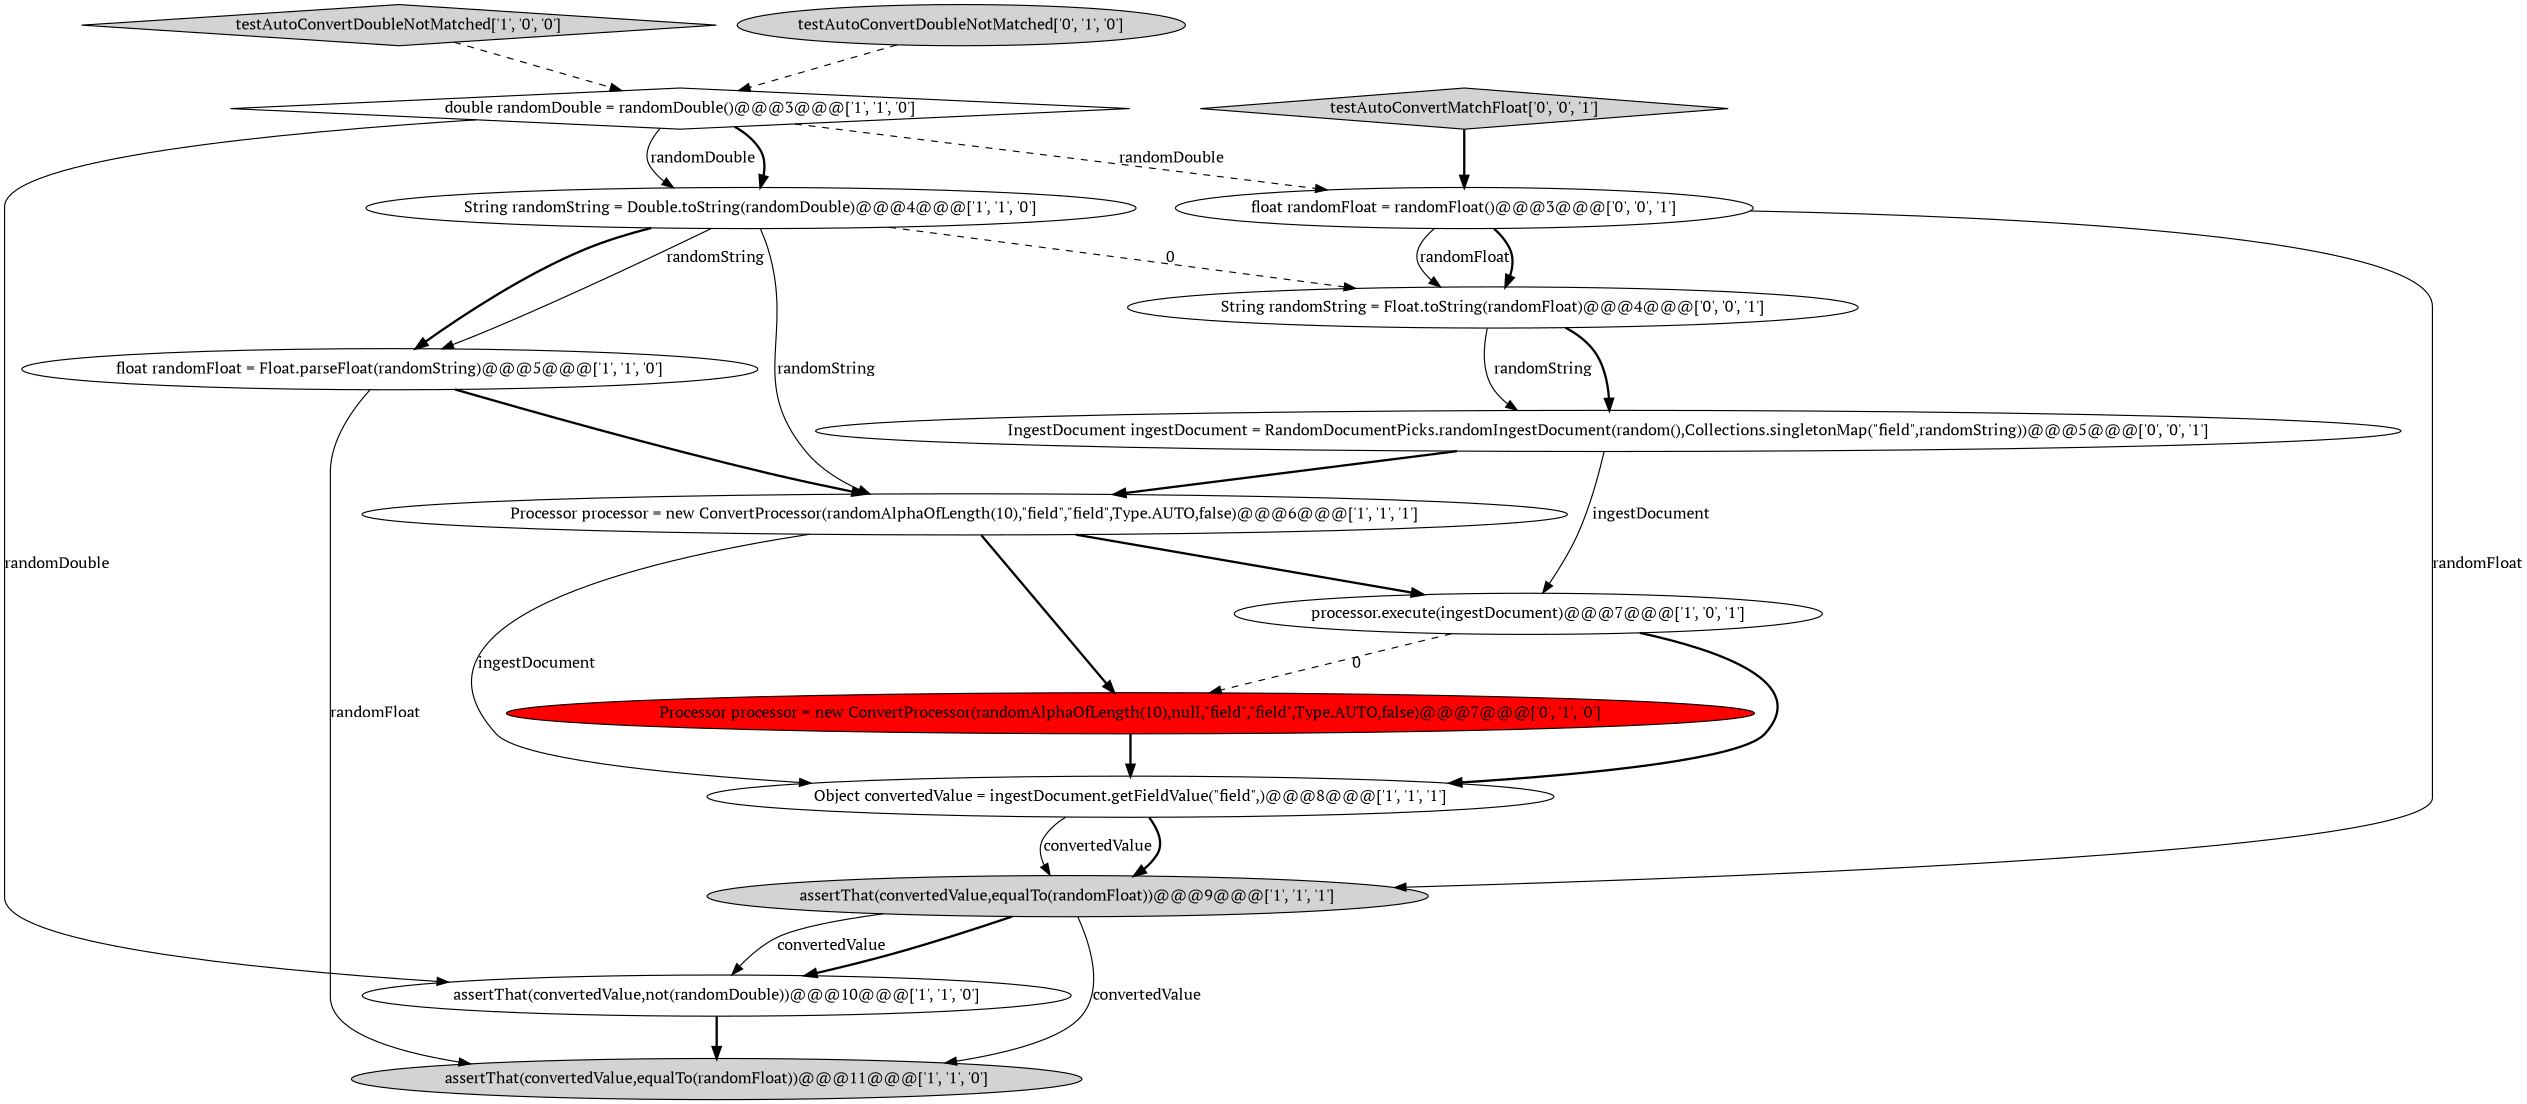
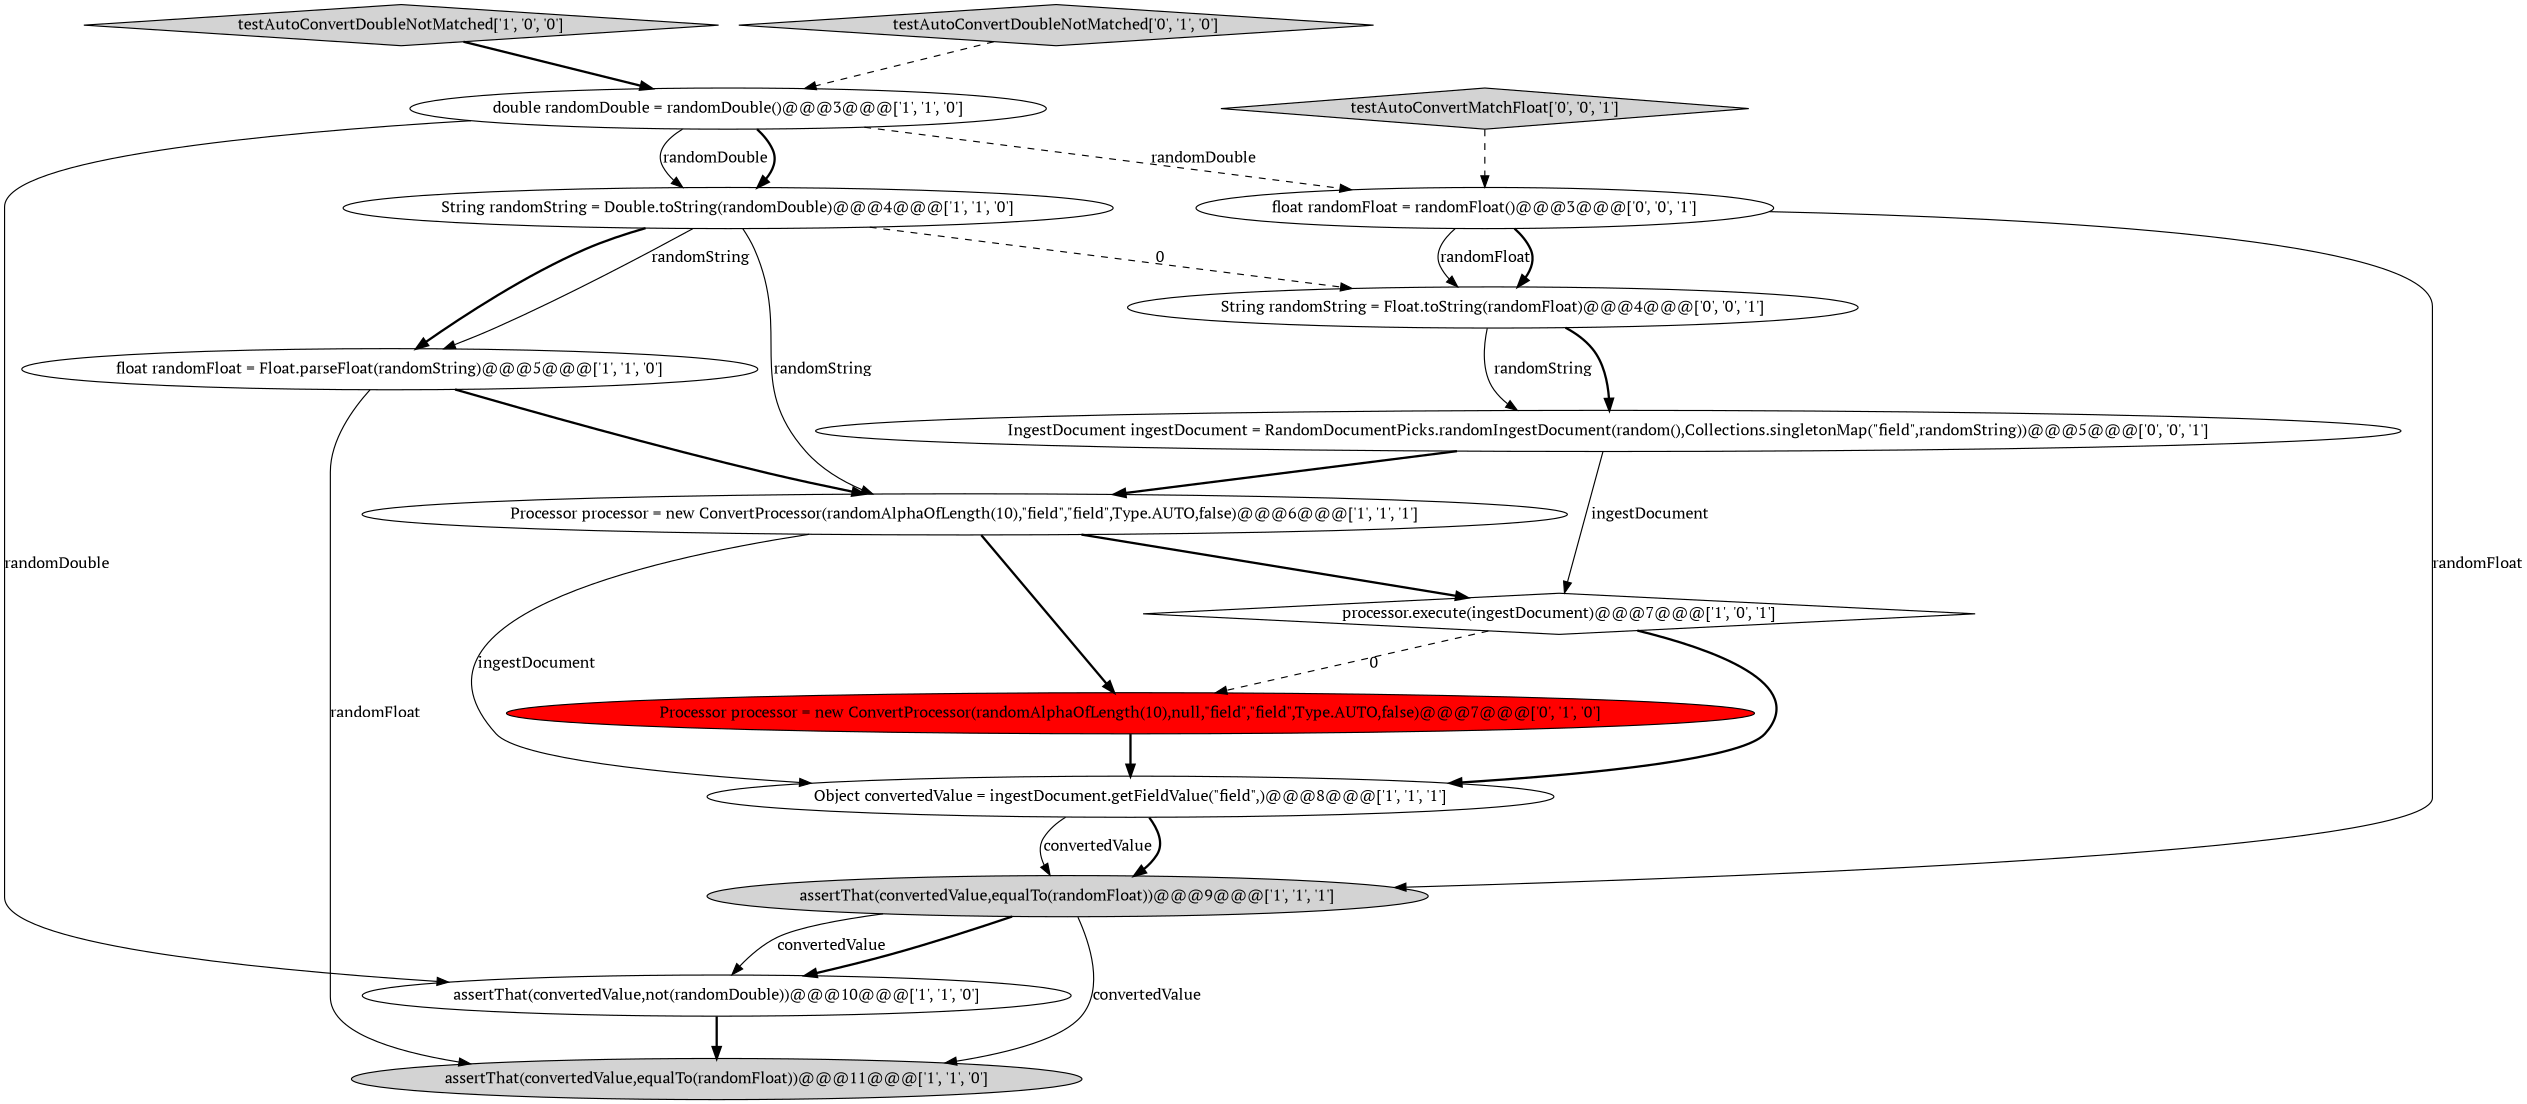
node "testAutoConvertDoubleNotMatched['0', '1', '0']": shape ellipse -> diamond
edge "testAutoConvertDoubleNotMatched['1', '0', '0']" -> "double randomDouble = randomDouble()@@@3@@@['1', '1', '0']": style dashed -> bold
node "double randomDouble = randomDouble()@@@3@@@['1', '1', '0']": shape diamond -> ellipse
edge "testAutoConvertMatchFloat['0', '0', '1']" -> "float randomFloat = randomFloat()@@@3@@@['0', '0', '1']": style bold -> dashed
node "processor.execute(ingestDocument)@@@7@@@['1', '0', '1']": shape ellipse -> diamond
